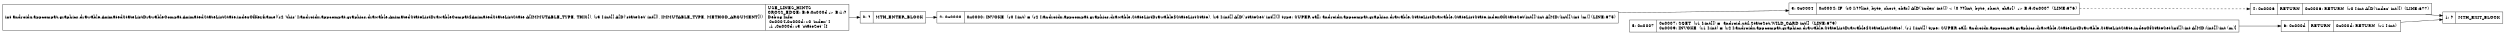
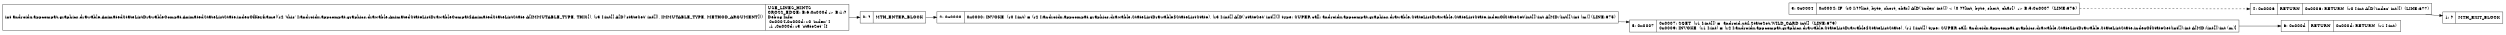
edge "2: 0x0000" -> "3: 0x0004": now "2: 0x0000" -> "5: 0x0007"
edge "6: 0x000d" -> "1: ?": removed
